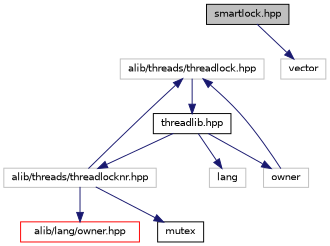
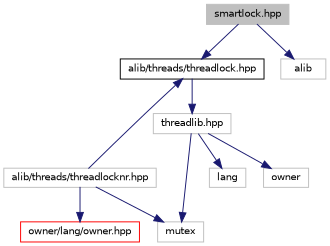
node "smartlock.hpp": color black -> grey75
node "alib/threads/threadlock.hpp": color grey75 -> black
node "vector": label "vector" -> "alib"
node "threadlib.hpp": color black -> grey75
edge "owner" -> "alib/threads/threadlock.hpp": now "smartlock.hpp" -> "alib/threads/threadlock.hpp"
edge "threadlib.hpp" -> "alib/threads/threadlocknr.hpp": now "threadlib.hpp" -> "mutex"
node "alib/lang/owner.hpp": label "alib/lang/owner.hpp" -> "owner/lang/owner.hpp"
node "mutex": color black -> grey75
